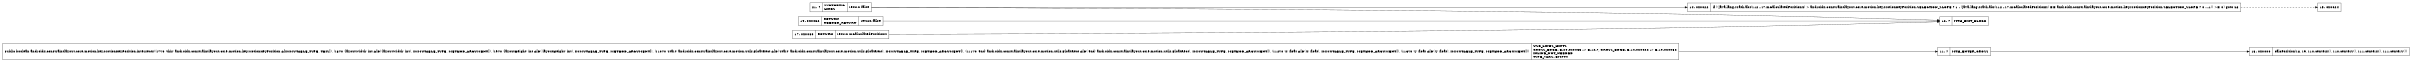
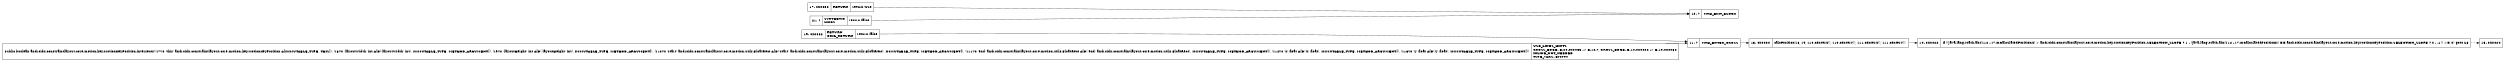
edge "21: ?" -> "14: 0x0022": now "13: 0x0000" -> "14: 0x0022"
edge "19: 0x0032" -> "12: ?": now "19: 0x0032" -> "11: ?"
node "19: 0x0032": text "NEEDED_RETURN" -> "ORIG_RETURN"
node "17: 0x0030": text "return mCalculatedPositionX" -> "return true"
